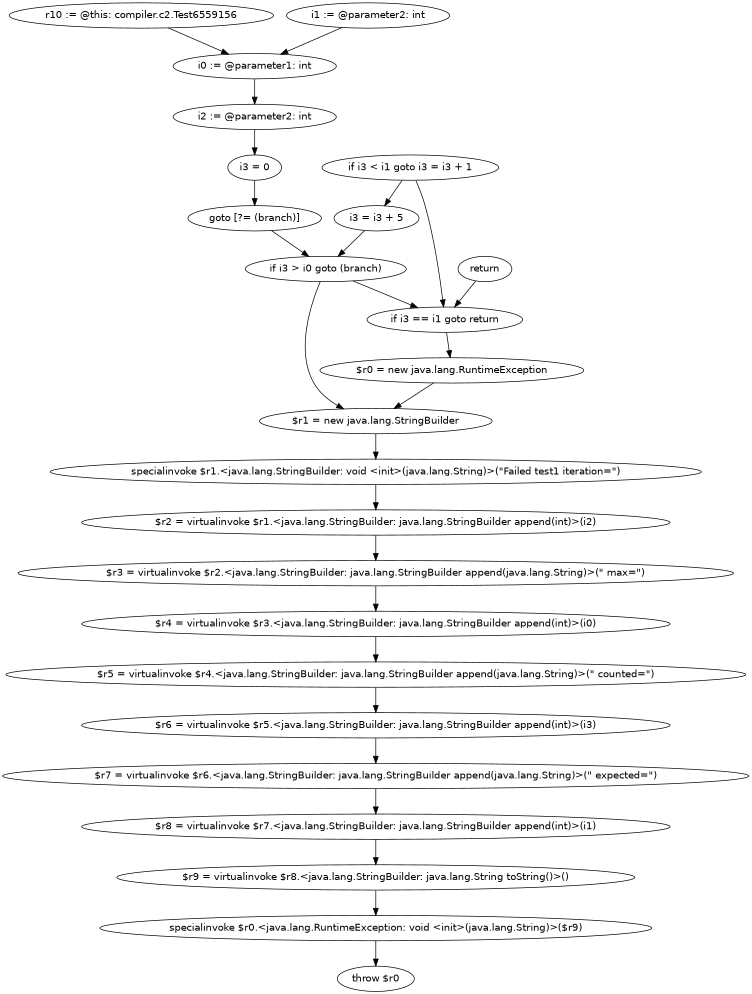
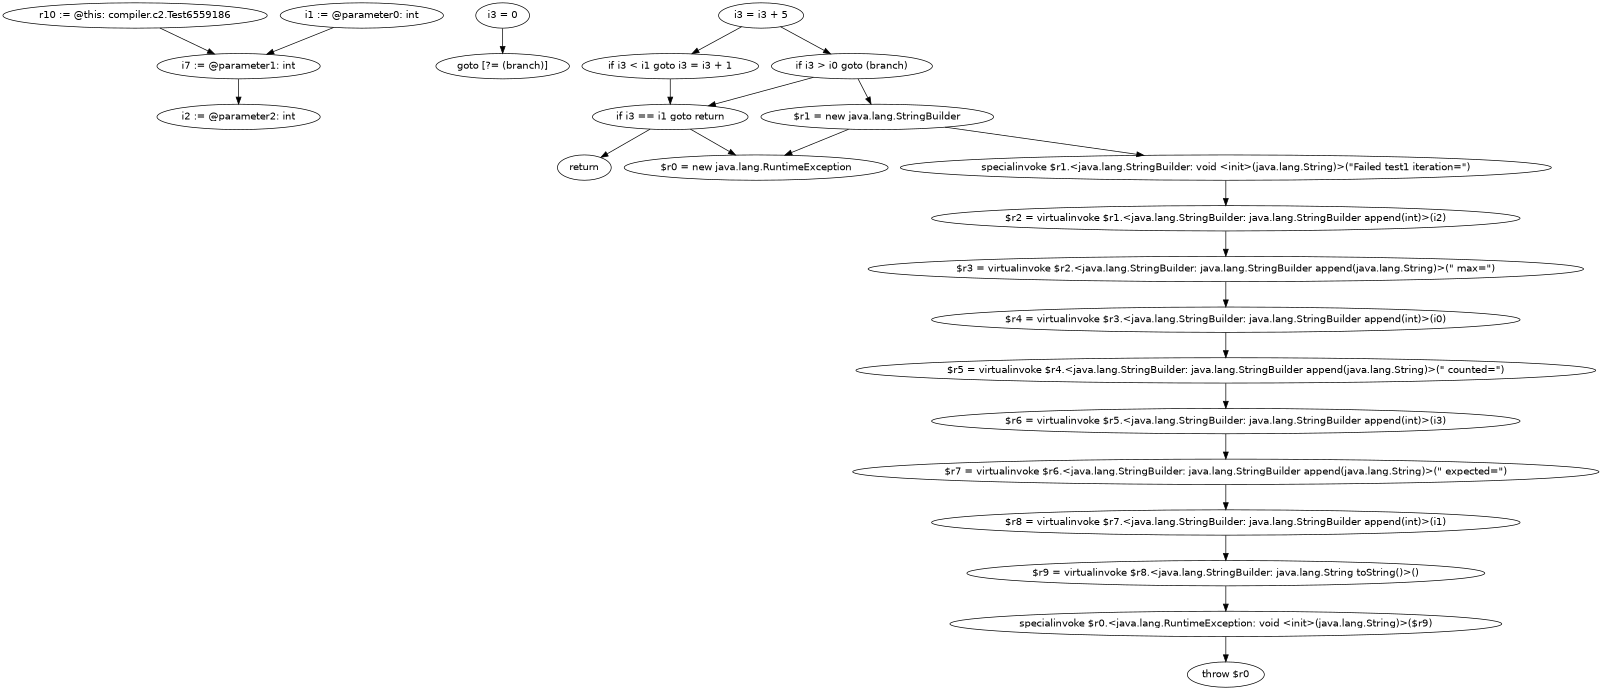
node "r10 := @this: compiler.c2.Test6559156": label "r10 := @this: compiler.c2.Test6559156" -> "r10 := @this: compiler.c2.Test6559186"
node "i1 := @parameter2: int": label "i1 := @parameter2: int" -> "i1 := @parameter0: int"
node "i0 := @parameter1: int": label "i0 := @parameter1: int" -> "i7 := @parameter1: int"
edge "i2 := @parameter2: int" -> "i3 = 0": removed
edge "if i3 < i1 goto i3 = i3 + 1" -> "i3 = i3 + 5": reversed
edge "goto [?= (branch)]" -> "if i3 > i0 goto (branch)": removed
edge "return" -> "if i3 == i1 goto return": reversed
edge "$r0 = new java.lang.RuntimeException" -> "$r1 = new java.lang.StringBuilder": reversed
